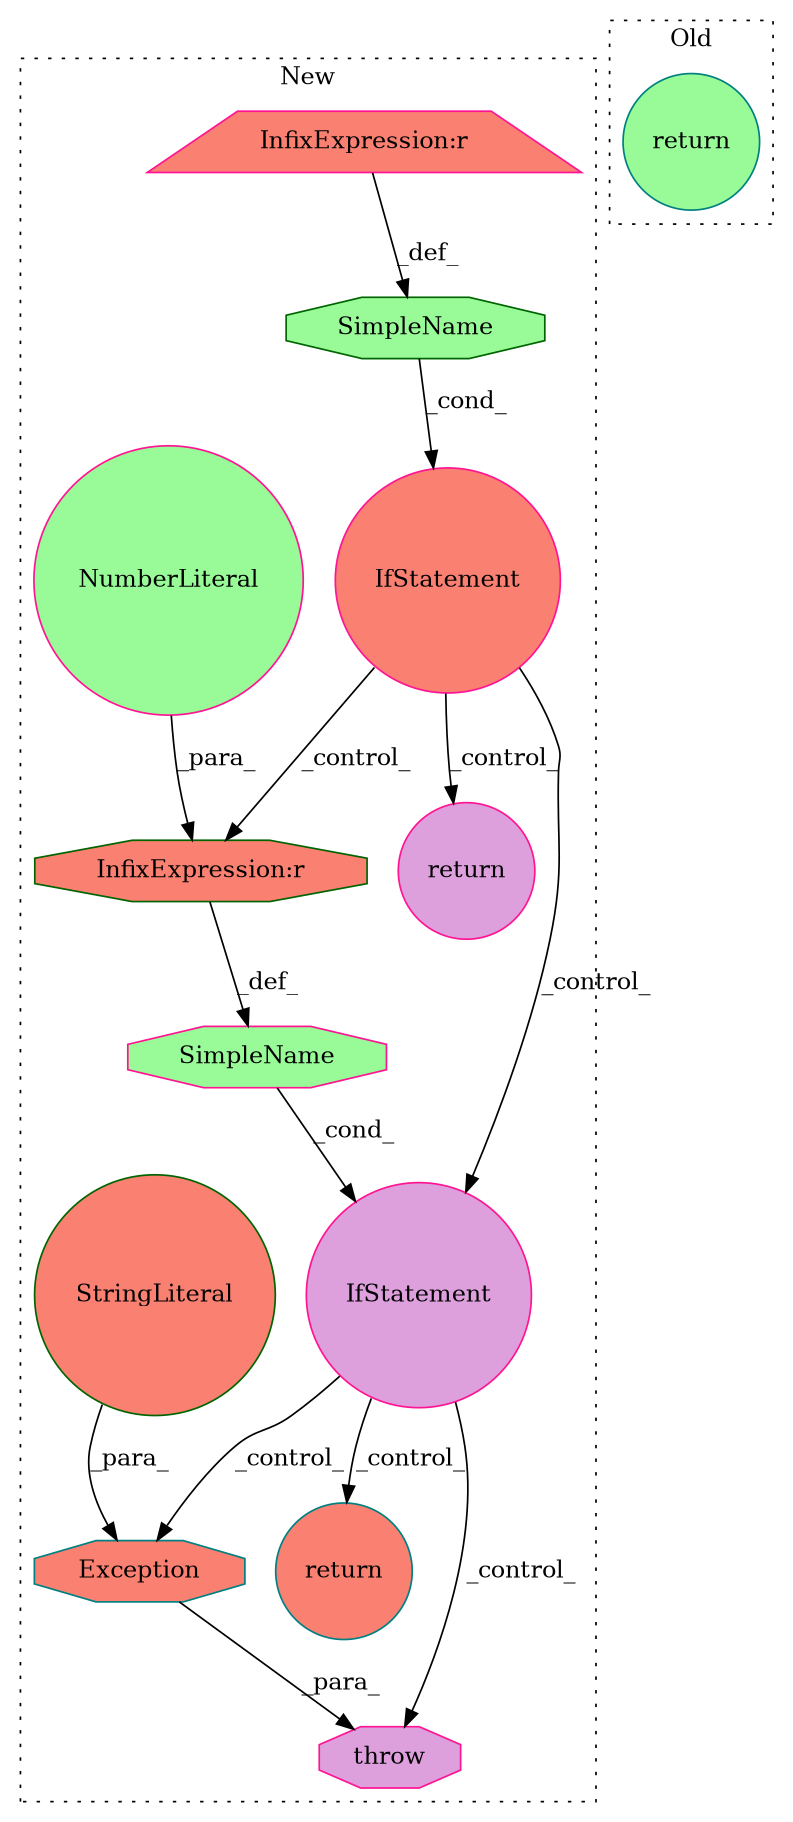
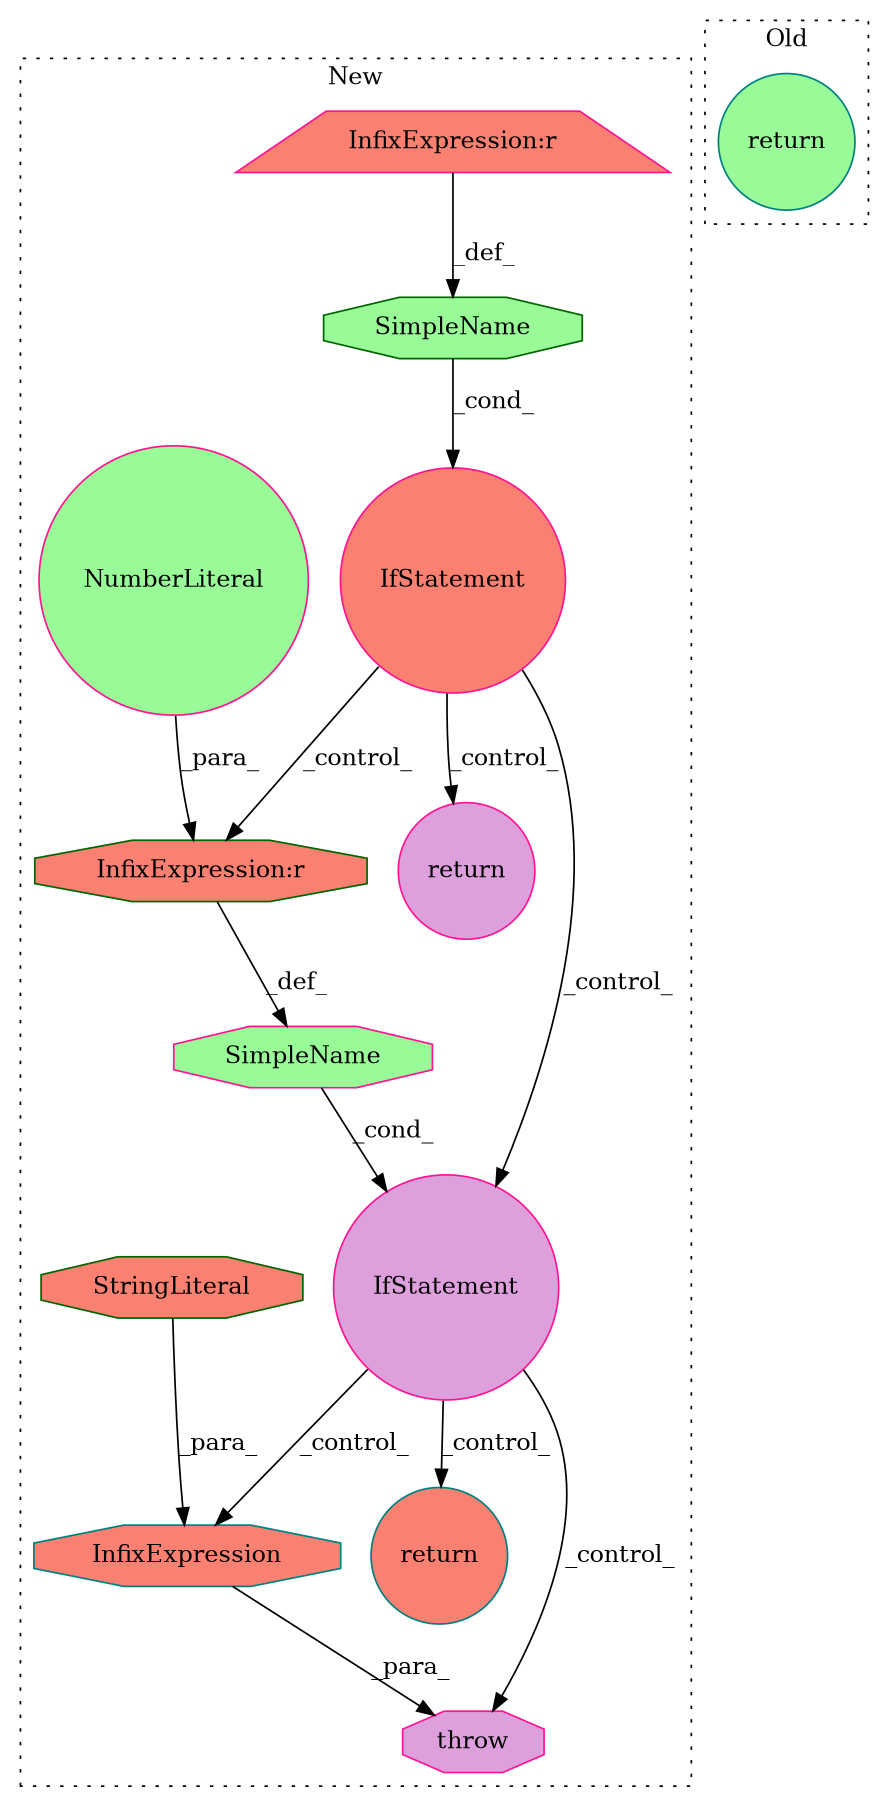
node "StringLiteral": shape circle -> octagon
node "Exception": label "Exception" -> "InfixExpression"
